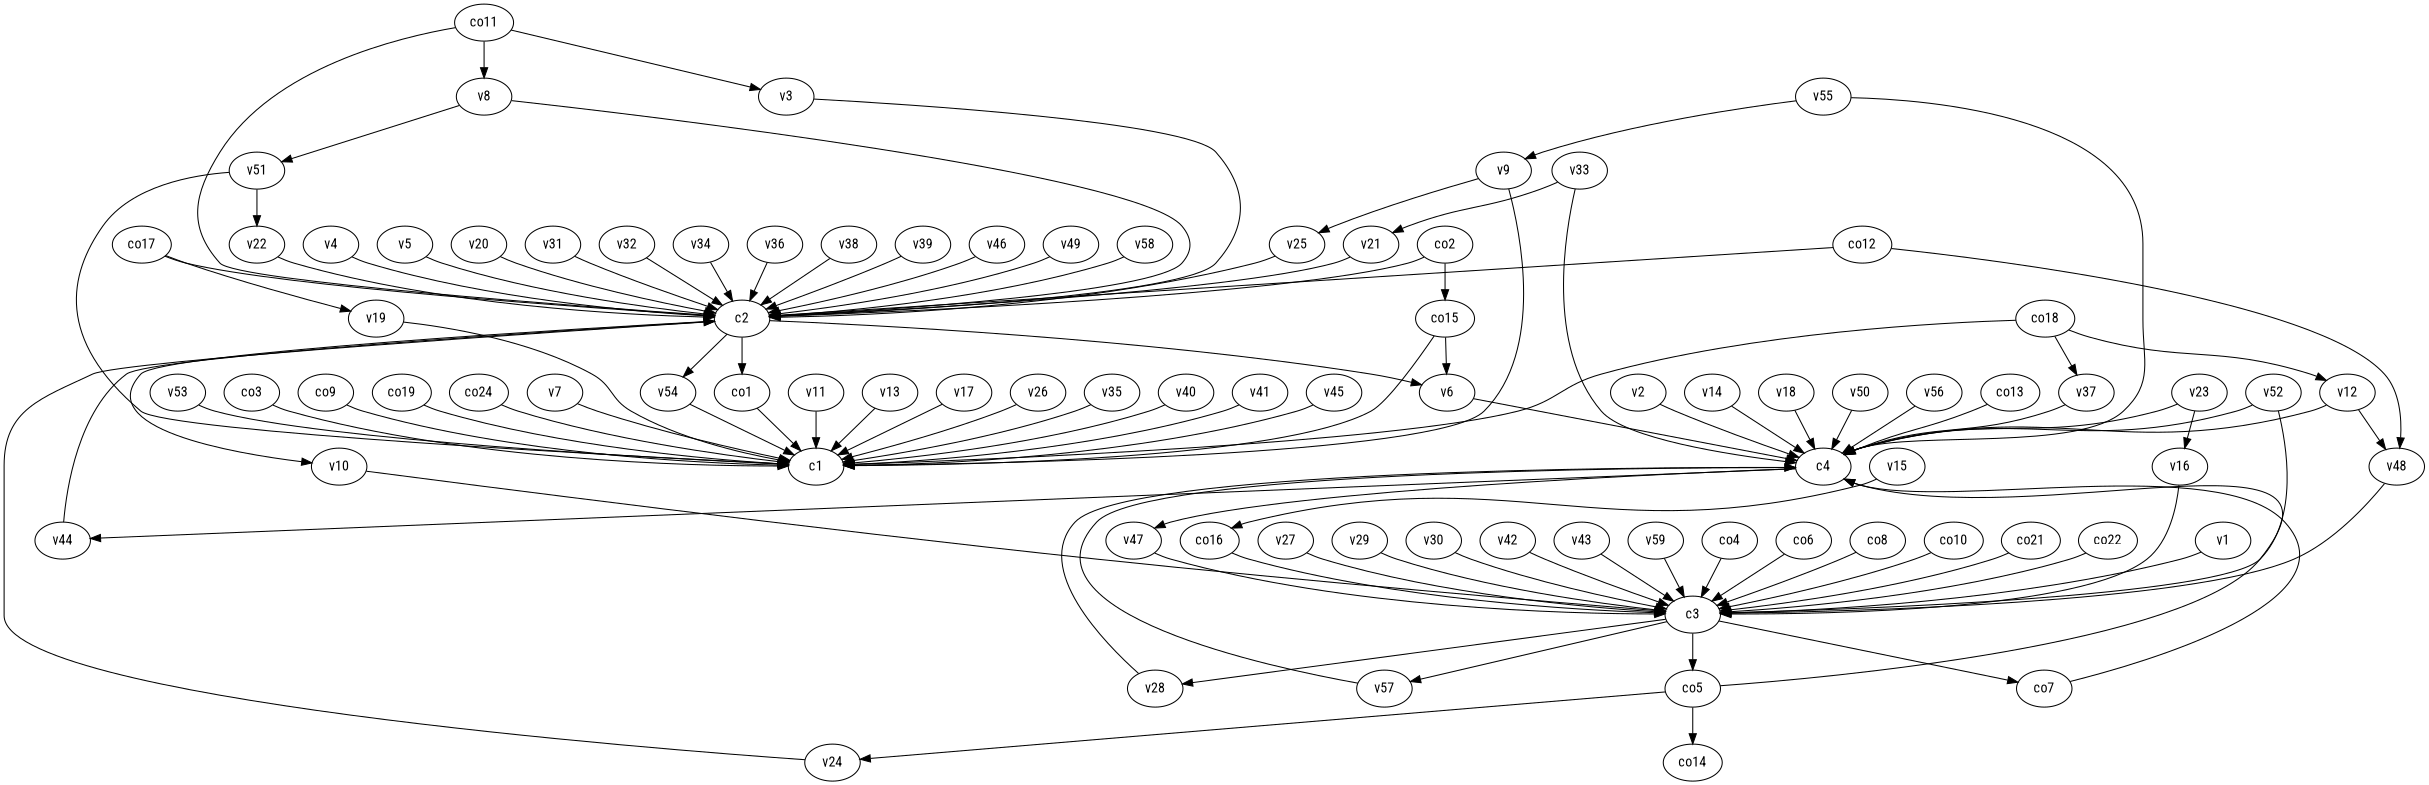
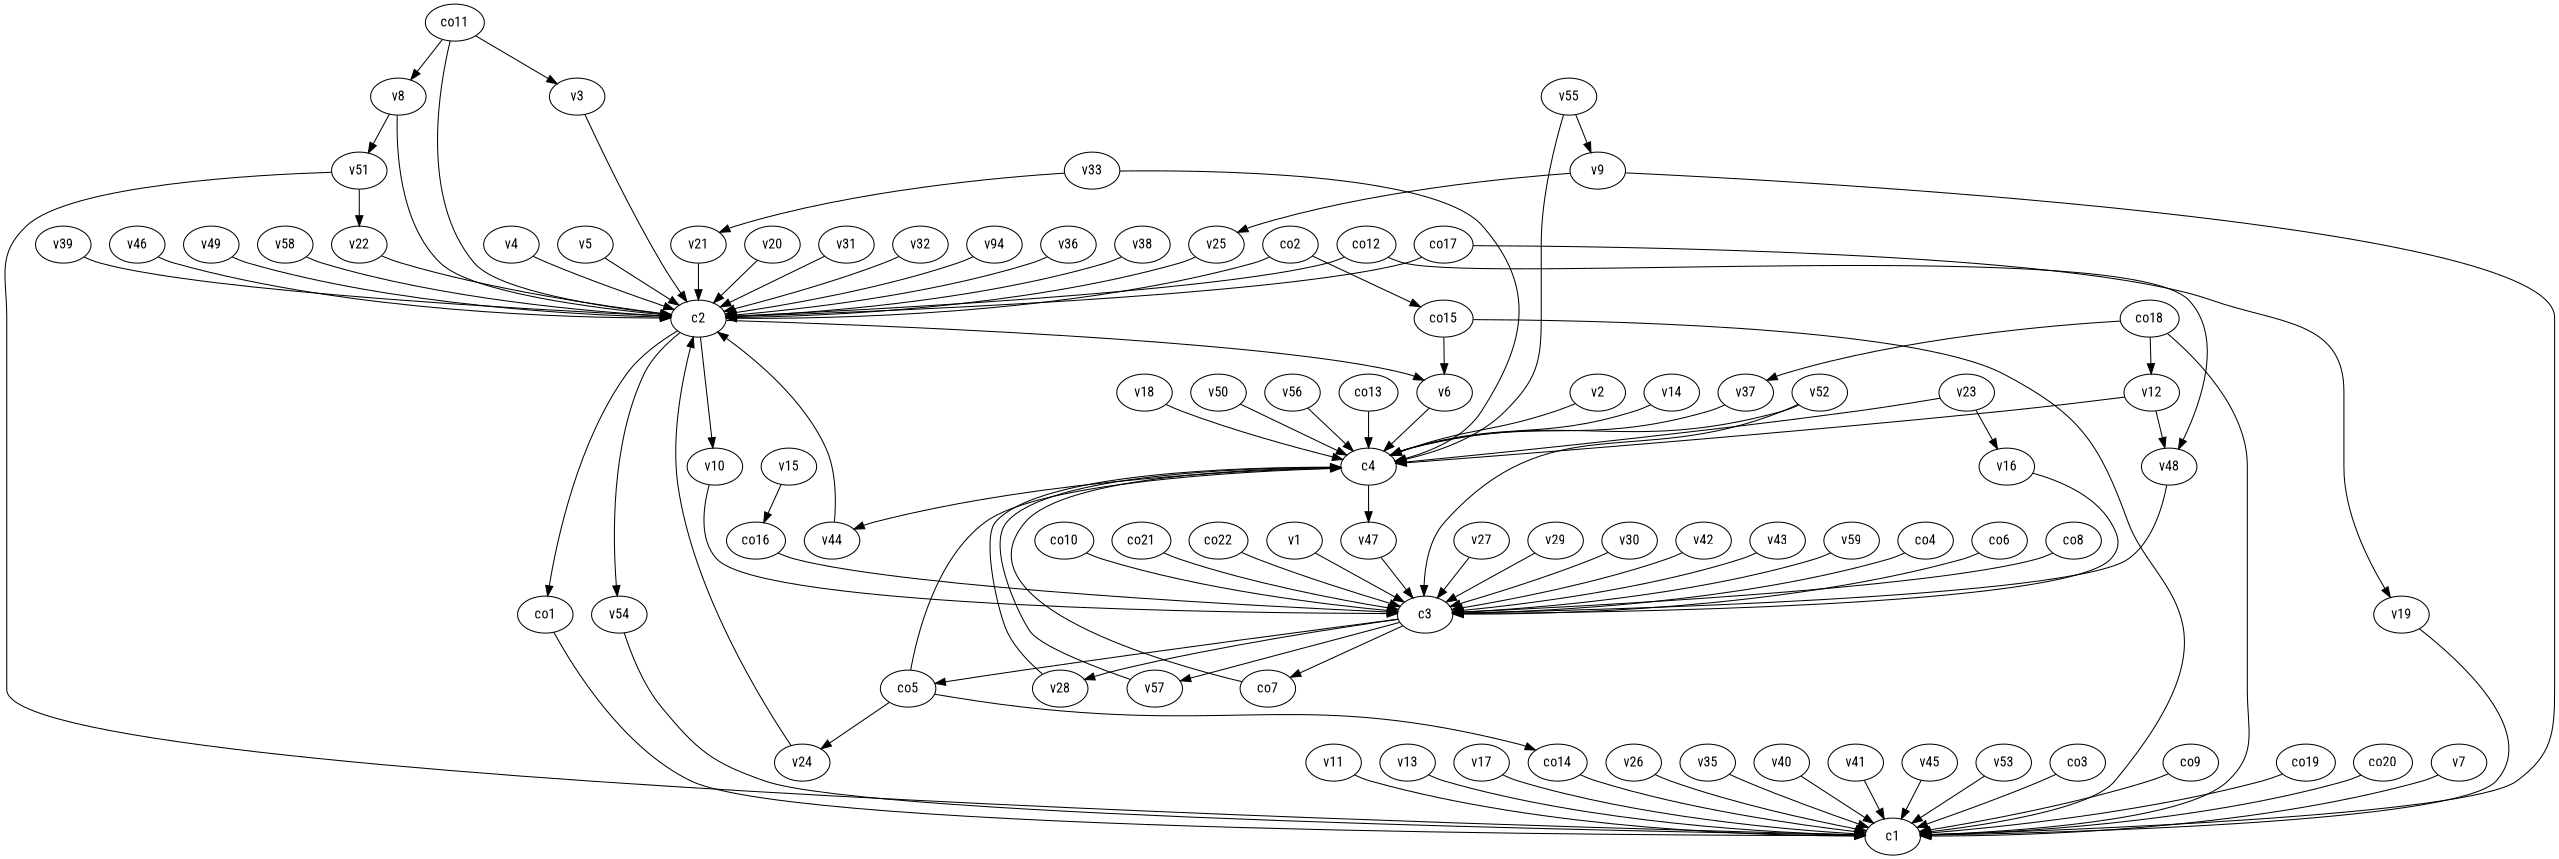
node "v34": label "v34" -> "v94"
node "co24": label "co24" -> "co20"
edge "co14" -> "c1": added
